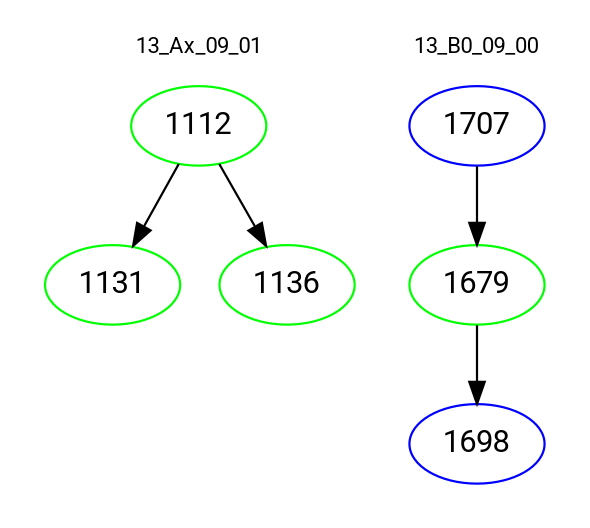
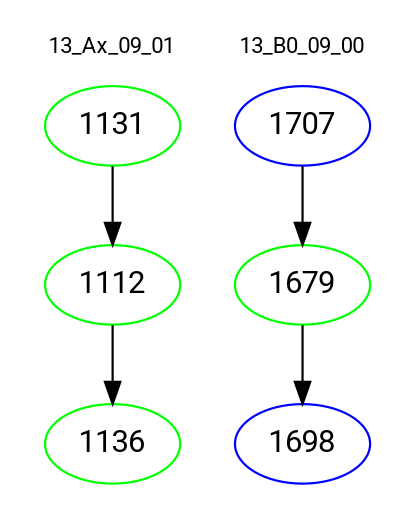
edge "1112" -> "1131": reversed
